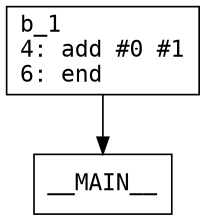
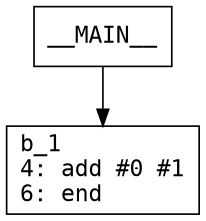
edge "b_1 4: add #0 #1 6: end" -> "__MAIN__": reversed
